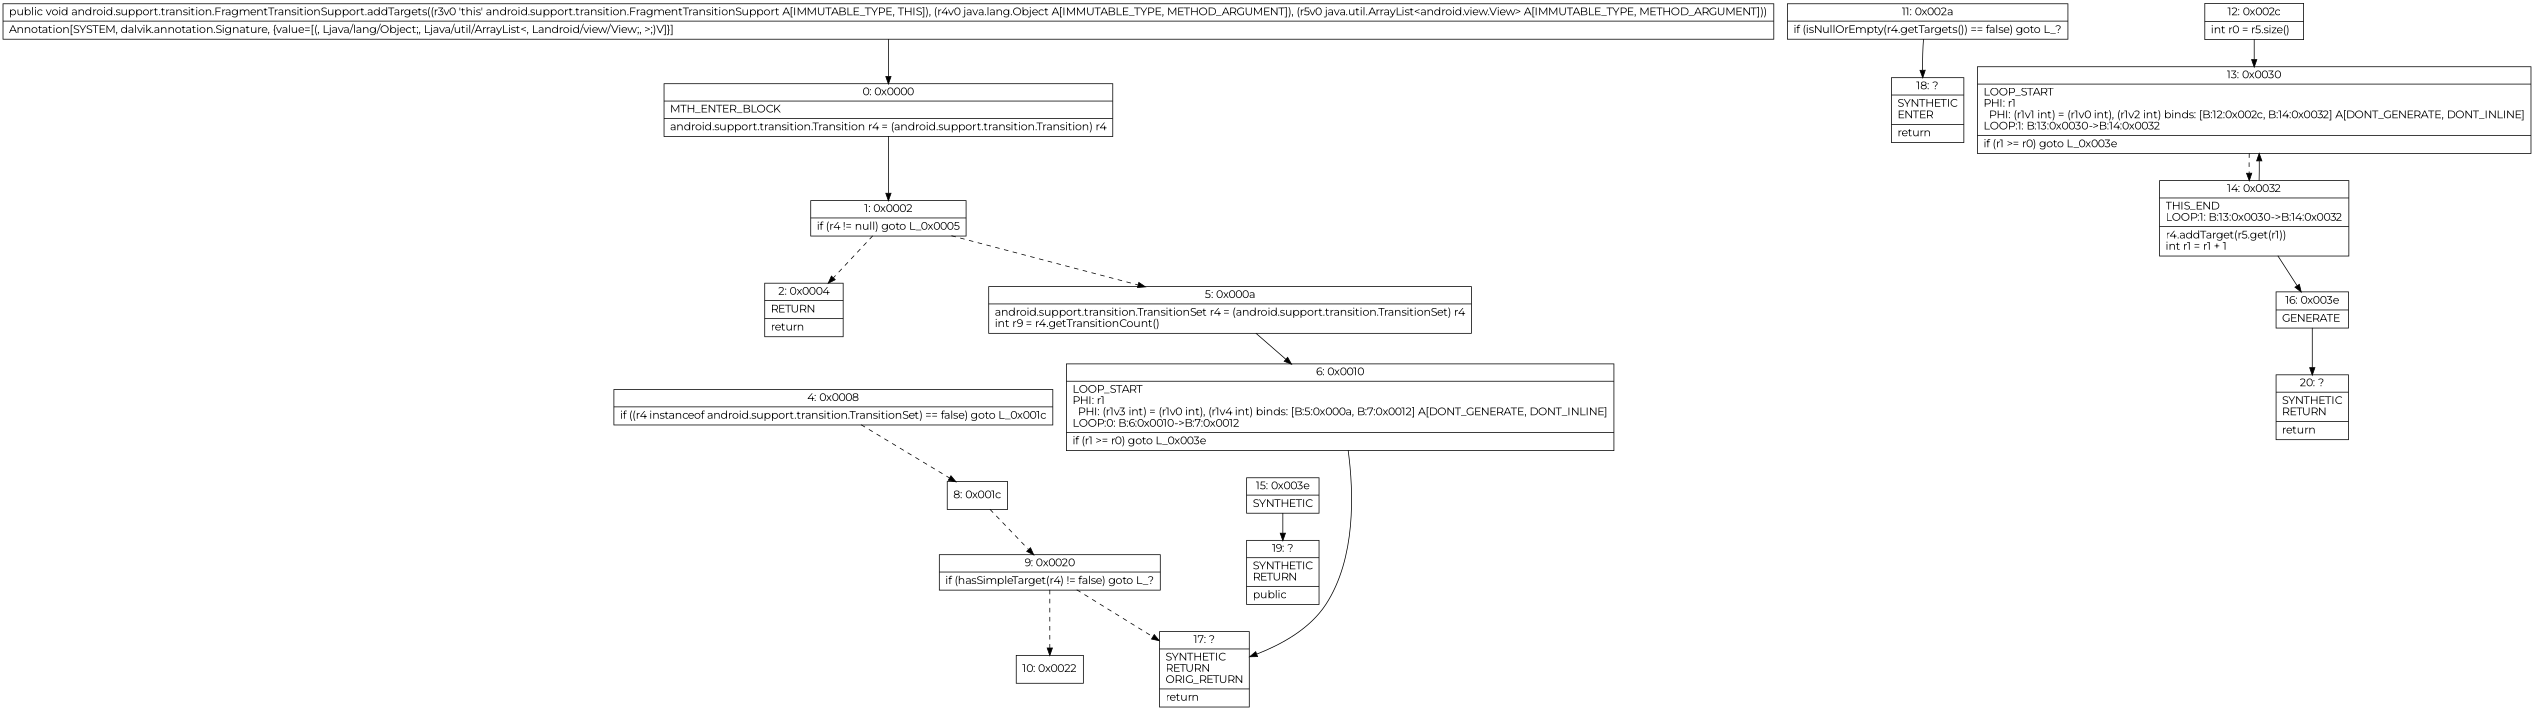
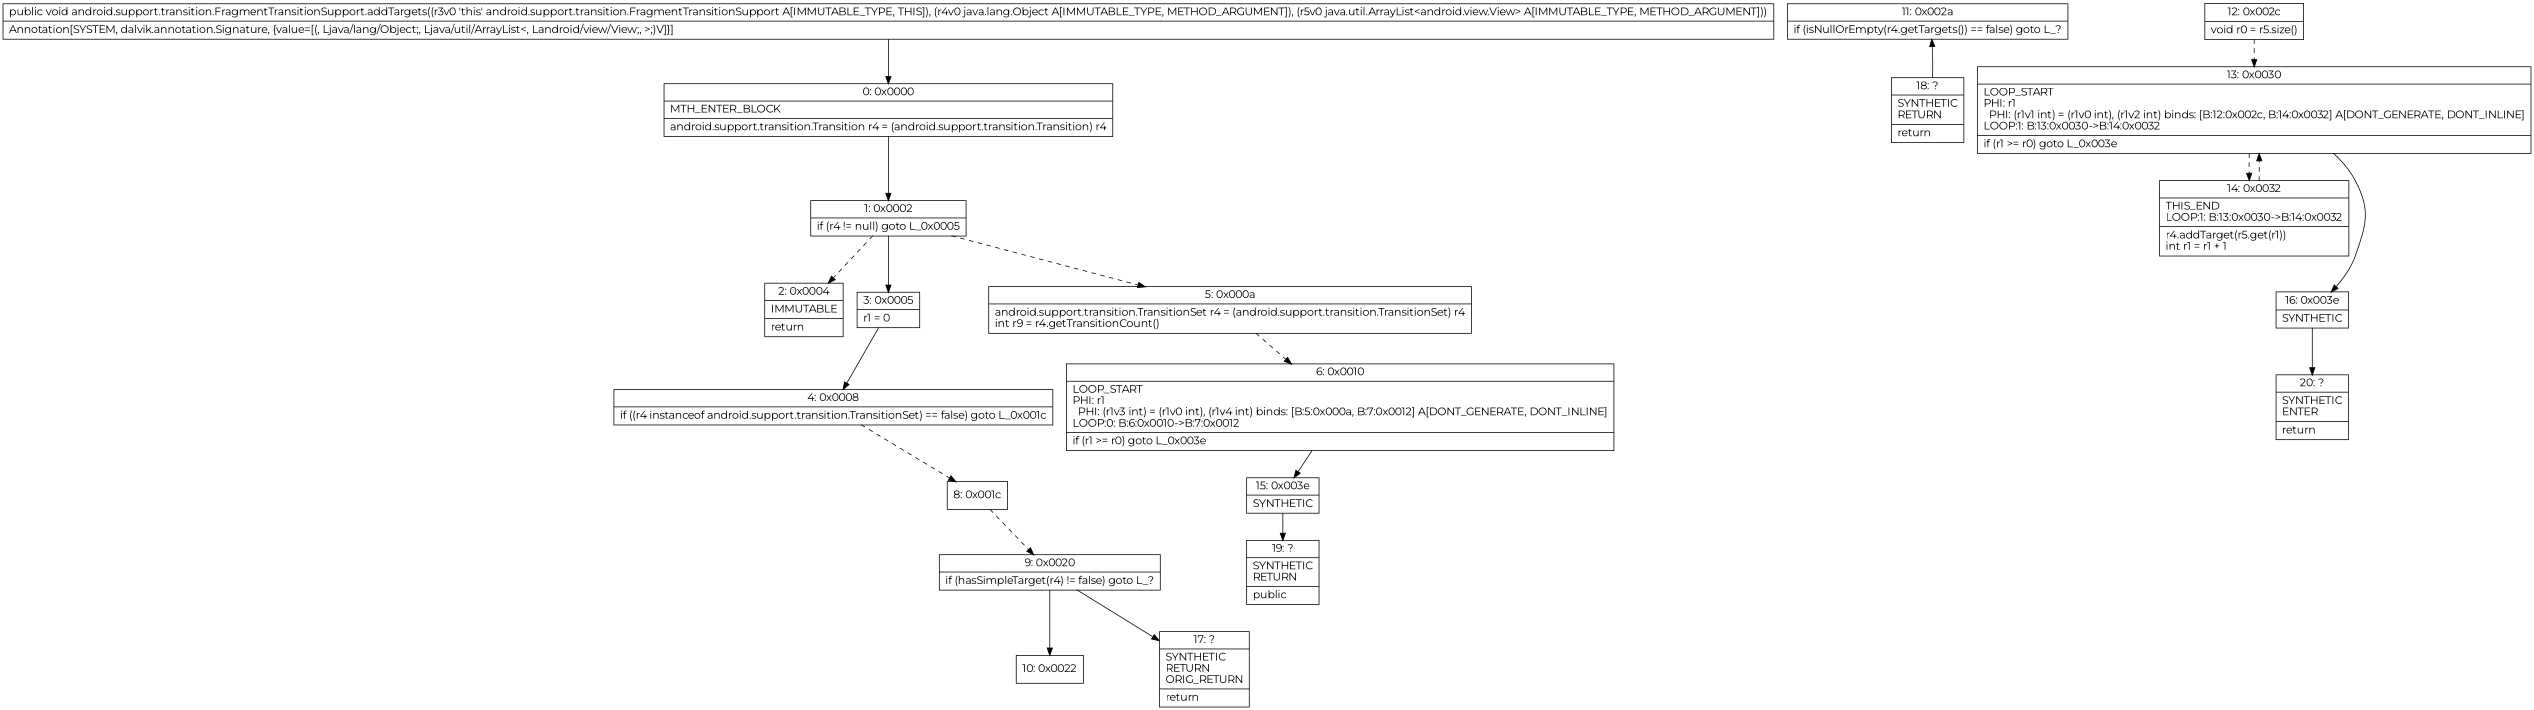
node "12: 0x002c": text "int r0 = r5.size()" -> "void r0 = r5.size()"
edge "12: 0x002c" -> "13: 0x0030": style solid -> dashed
edge "11: 0x002a" -> "18: ?": reversed
node "18: ?": text "ENTER" -> "RETURN"
edge "14: 0x0032" -> "13: 0x0030": style solid -> dashed
edge "14: 0x0032" -> "16: 0x003e": now "13: 0x0030" -> "16: 0x003e"
node "2: 0x0004": text "RETURN" -> "IMMUTABLE"
node "3: 0x0005": added
node "16: 0x003e": text "GENERATE" -> "SYNTHETIC"
edge "5: 0x000a" -> "6: 0x0010": style solid -> dashed
node "20: ?": text "RETURN" -> "ENTER"
edge "6: 0x0010" -> "17: ?": now "6: 0x0010" -> "15: 0x003e"
edge "9: 0x0020" -> "17: ?": style dashed -> solid
edge "9: 0x0020" -> "10: 0x0022": style dashed -> solid
